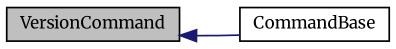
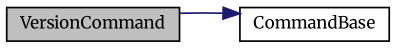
edge "CommandBase" -> "VersionCommand": reversed
